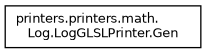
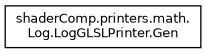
node "printers.printers.math. Log.LogGLSLPrinter.Gen": label "printers.printers.math. Log.LogGLSLPrinter.Gen" -> "shaderComp.printers.math. Log.LogGLSLPrinter.Gen"
